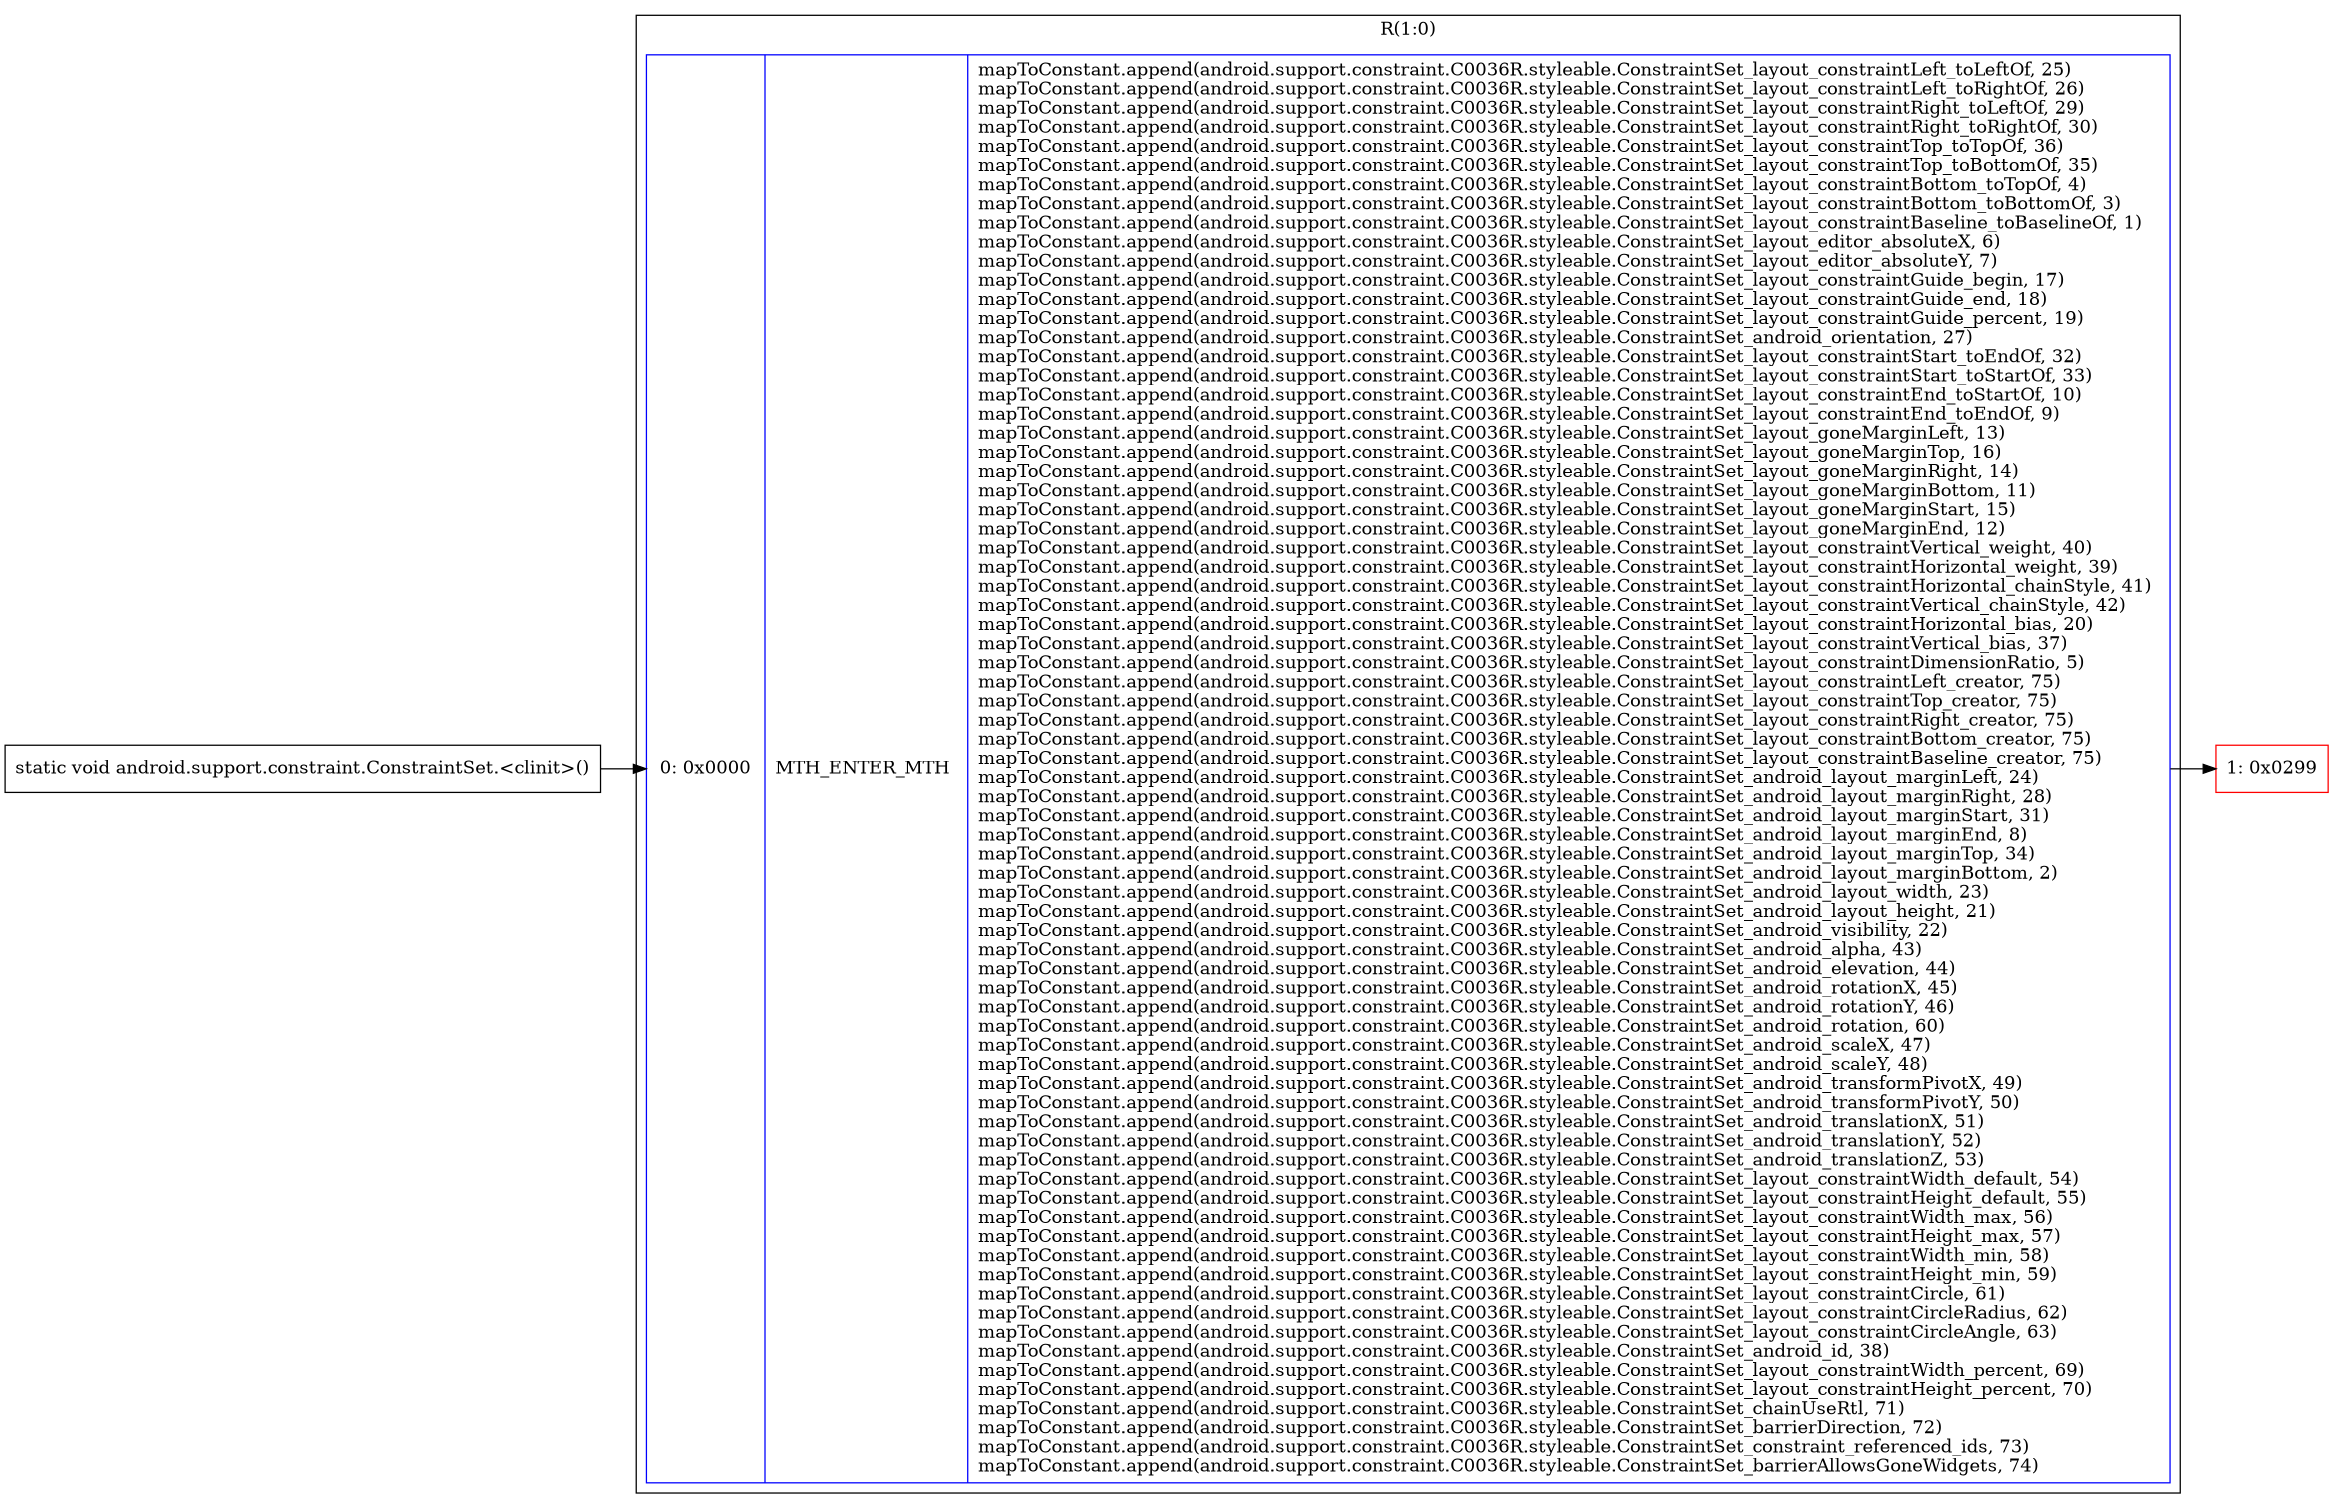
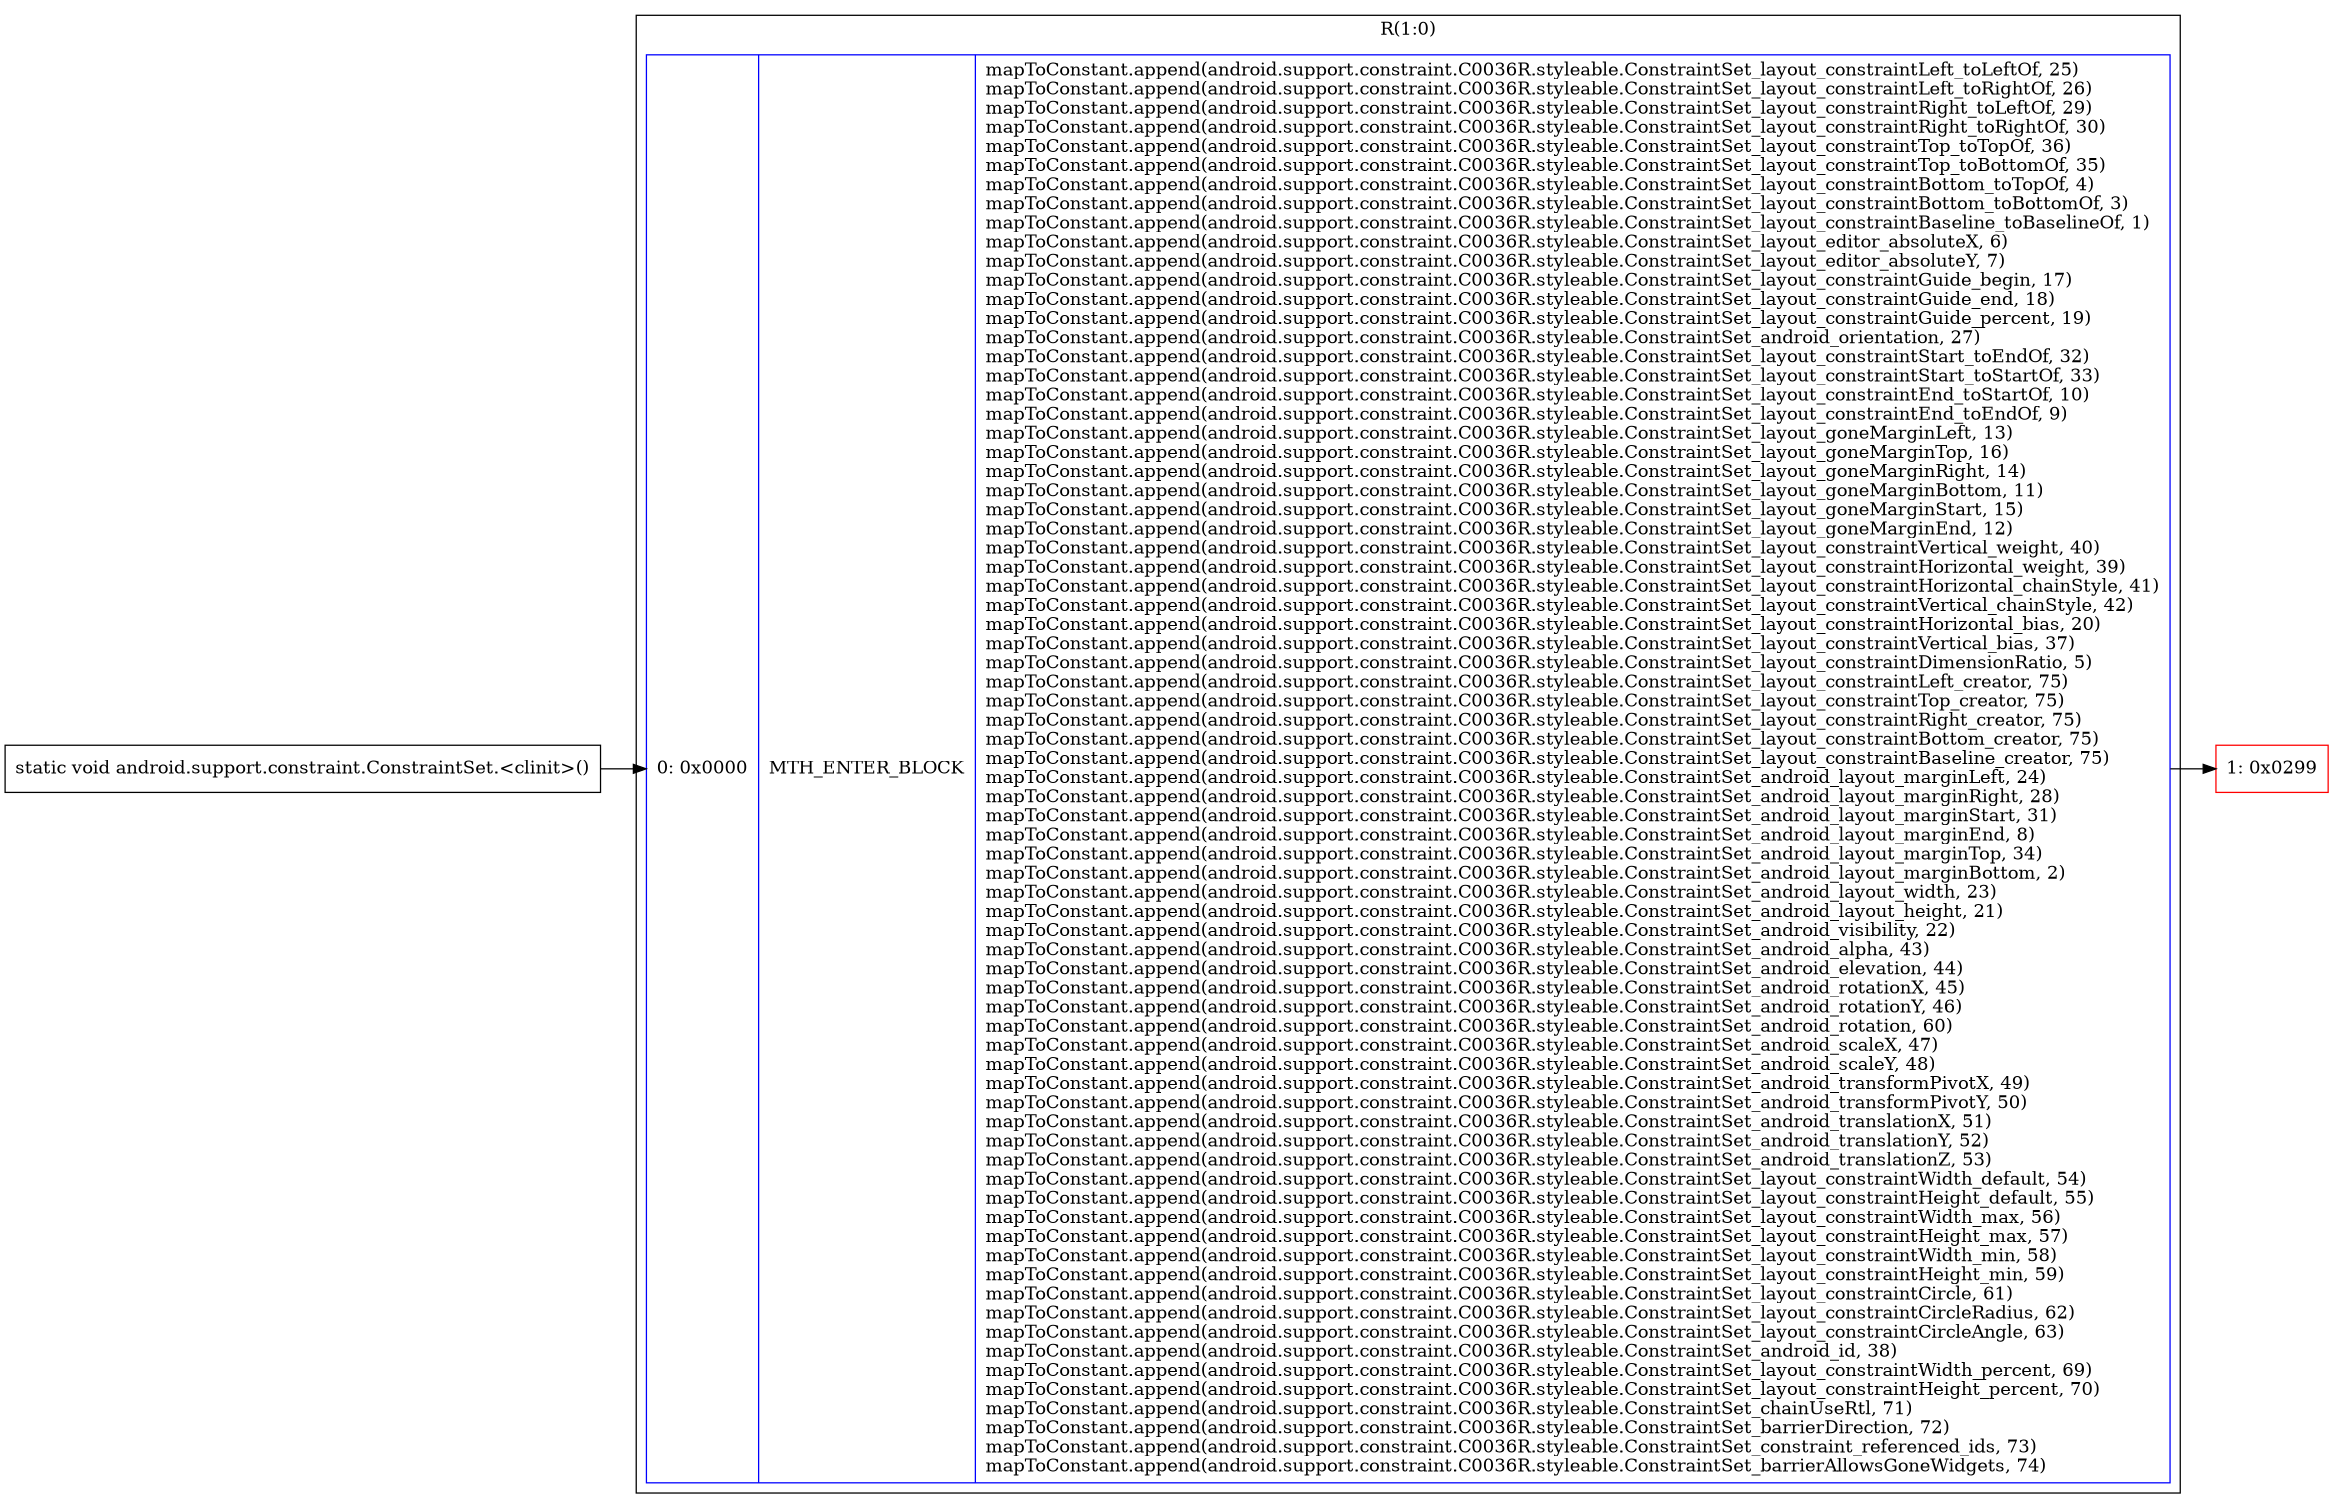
node "0: 0x0000": text "MTH_ENTER_MTH" -> "MTH_ENTER_BLOCK"
